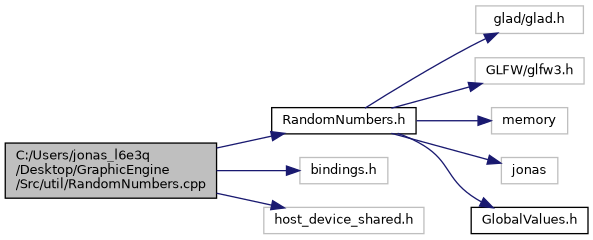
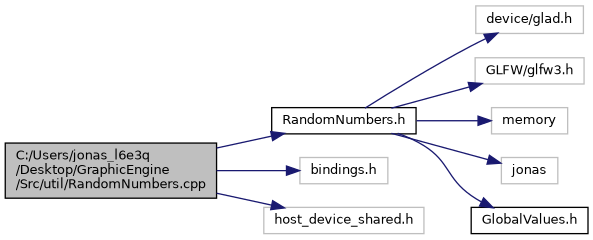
node "glad/glad.h": label "glad/glad.h" -> "device/glad.h"
